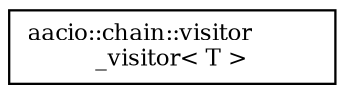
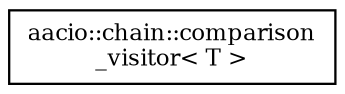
node "aacio::chain::visitor _visitor< T >": label "aacio::chain::visitor _visitor< T >" -> "aacio::chain::comparison _visitor< T >"
